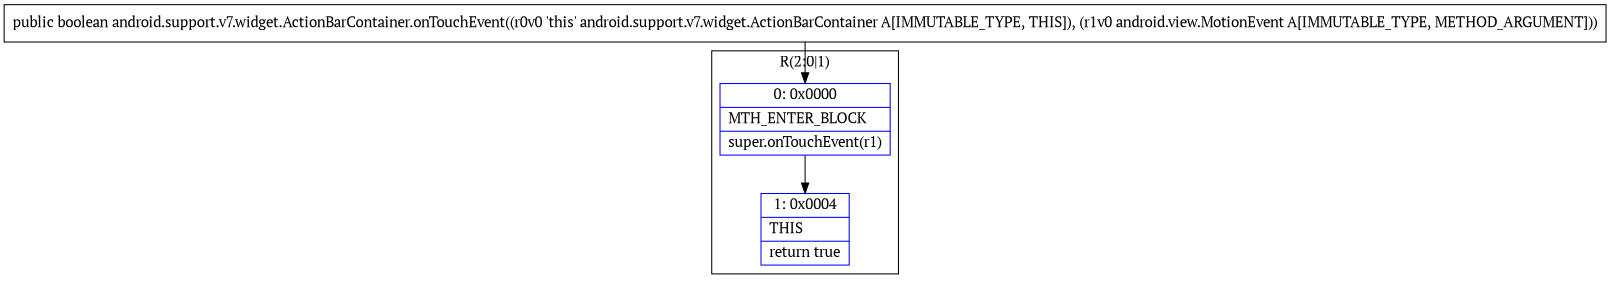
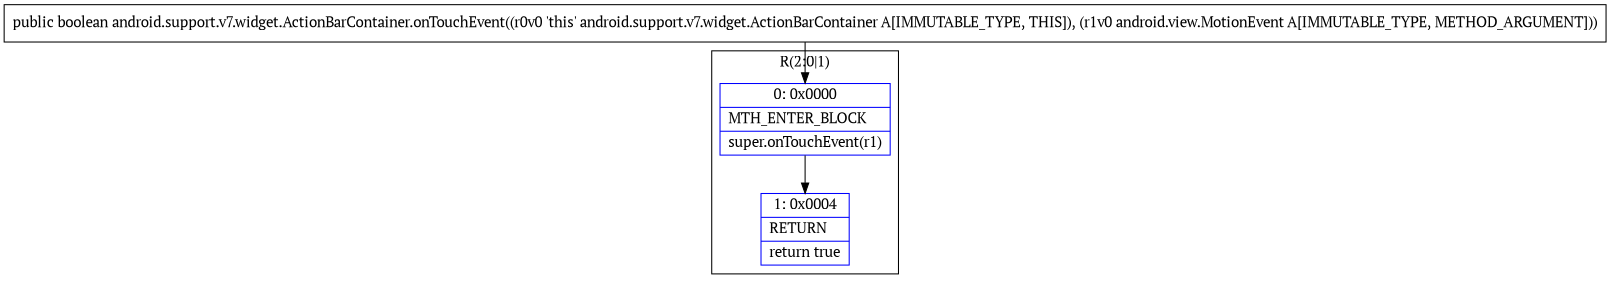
node "1: 0x0004": text "THIS" -> "RETURN"
